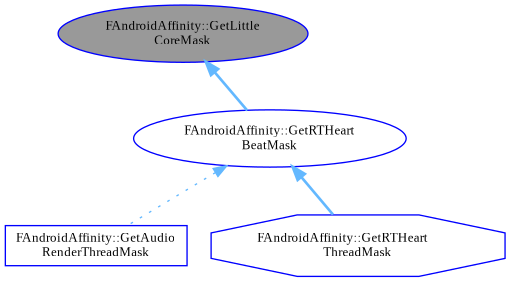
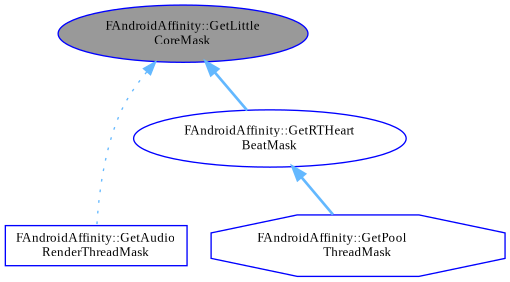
edge "FAndroidAffinity::GetAudio RenderThreadMask" -> "FAndroidAffinity::GetRTHeart BeatMask": now "FAndroidAffinity::GetAudio RenderThreadMask" -> "FAndroidAffinity::GetLittle CoreMask"
node "FAndroidAffinity::GetRTHeart ThreadMask": label "FAndroidAffinity::GetRTHeart ThreadMask" -> "FAndroidAffinity::GetPool ThreadMask"
